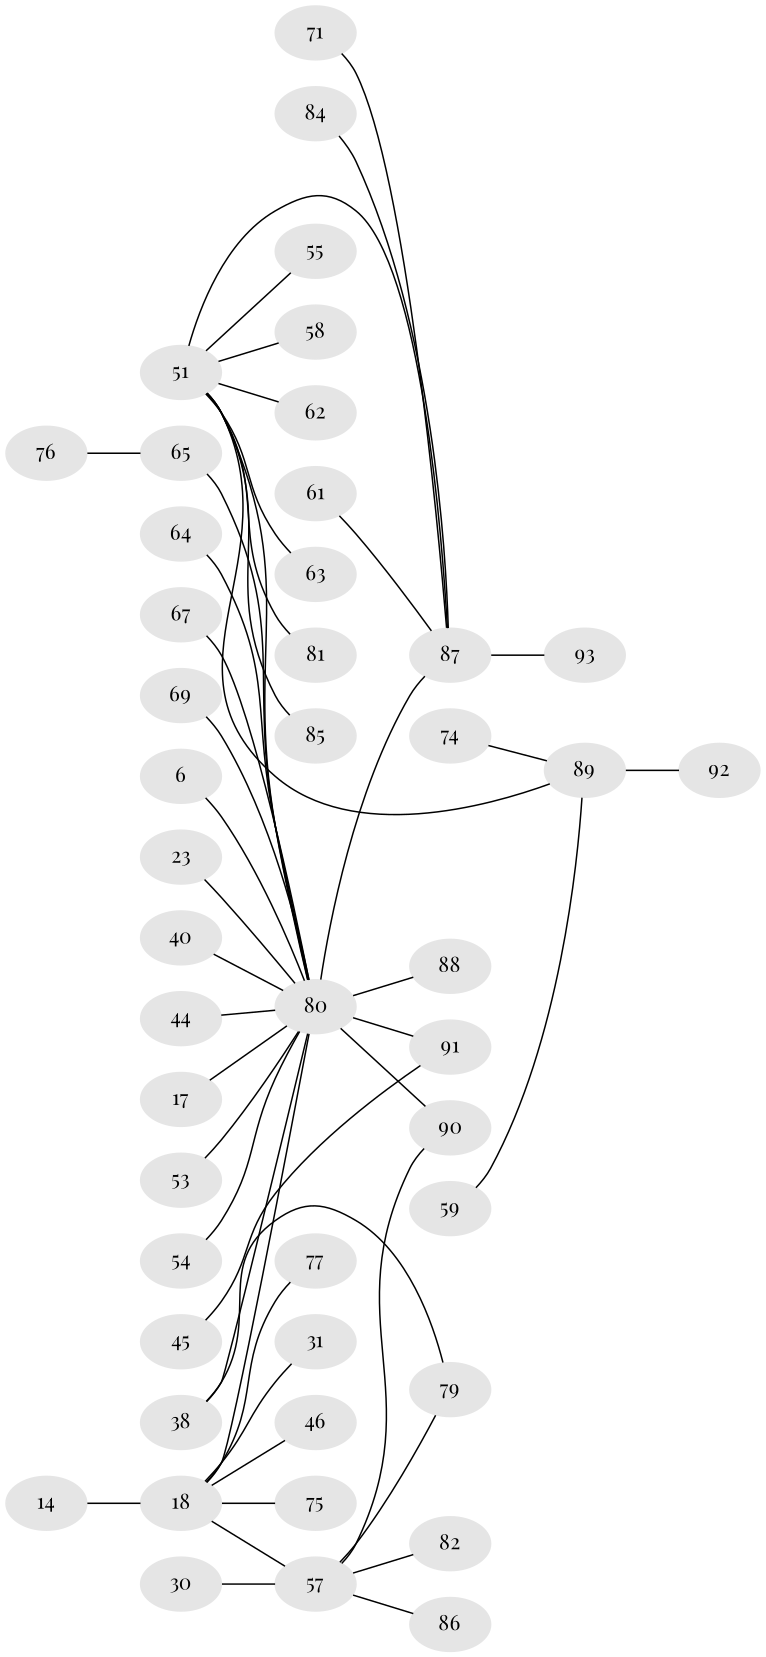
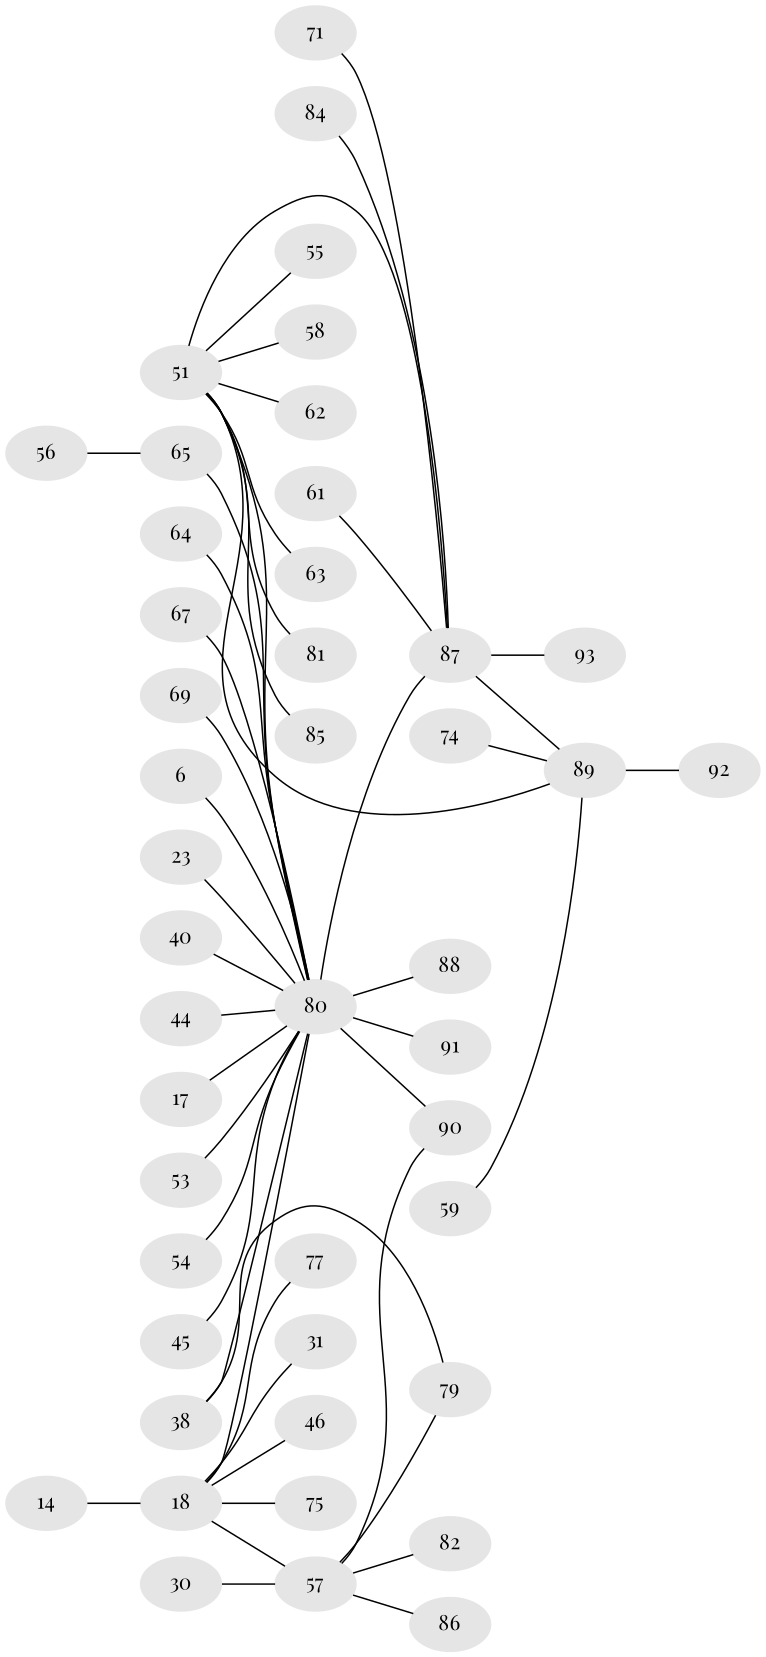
node "76": label "76" -> "56"
edge "87" -- "89": added
edge "91" -- "45": now "80" -- "45"
